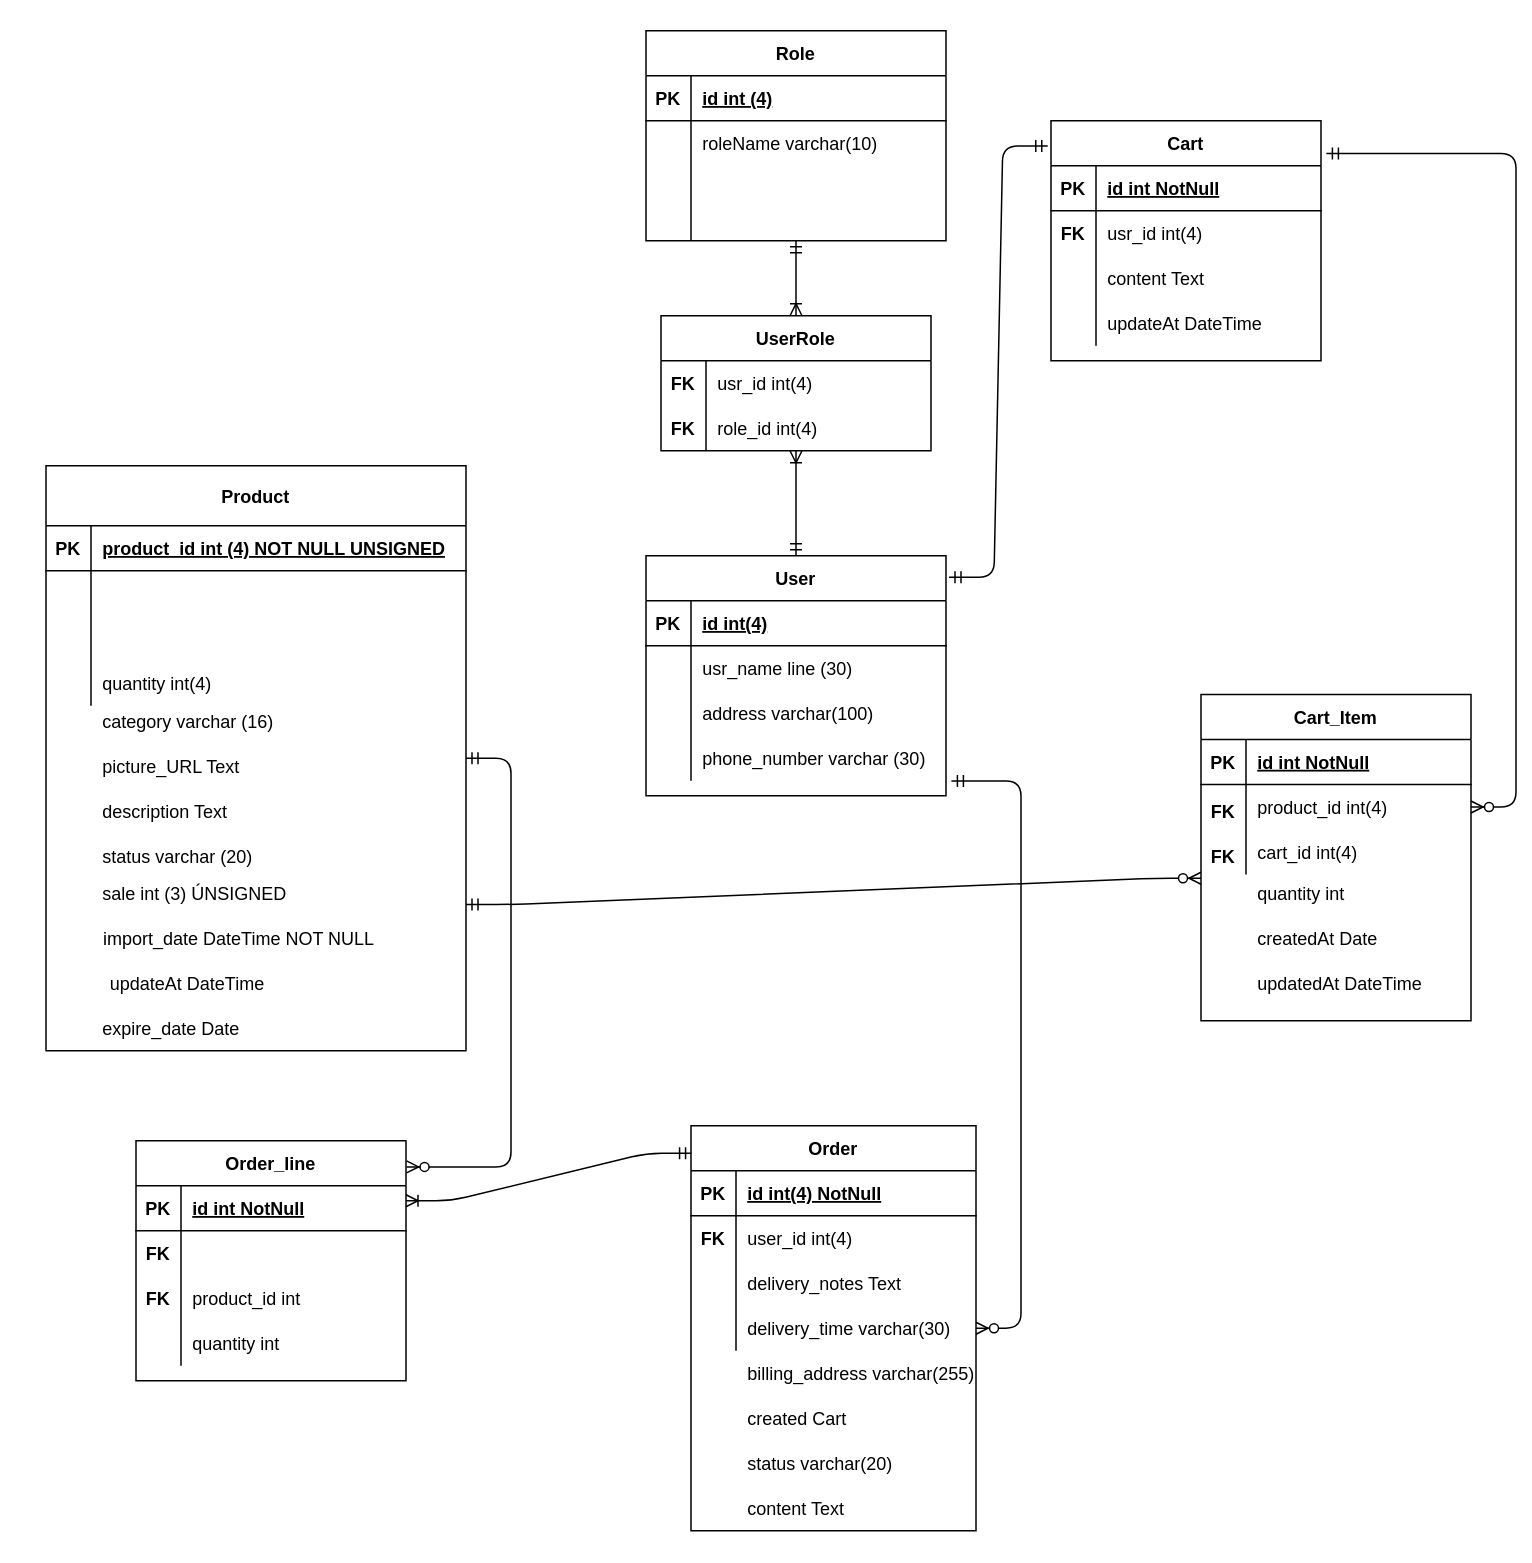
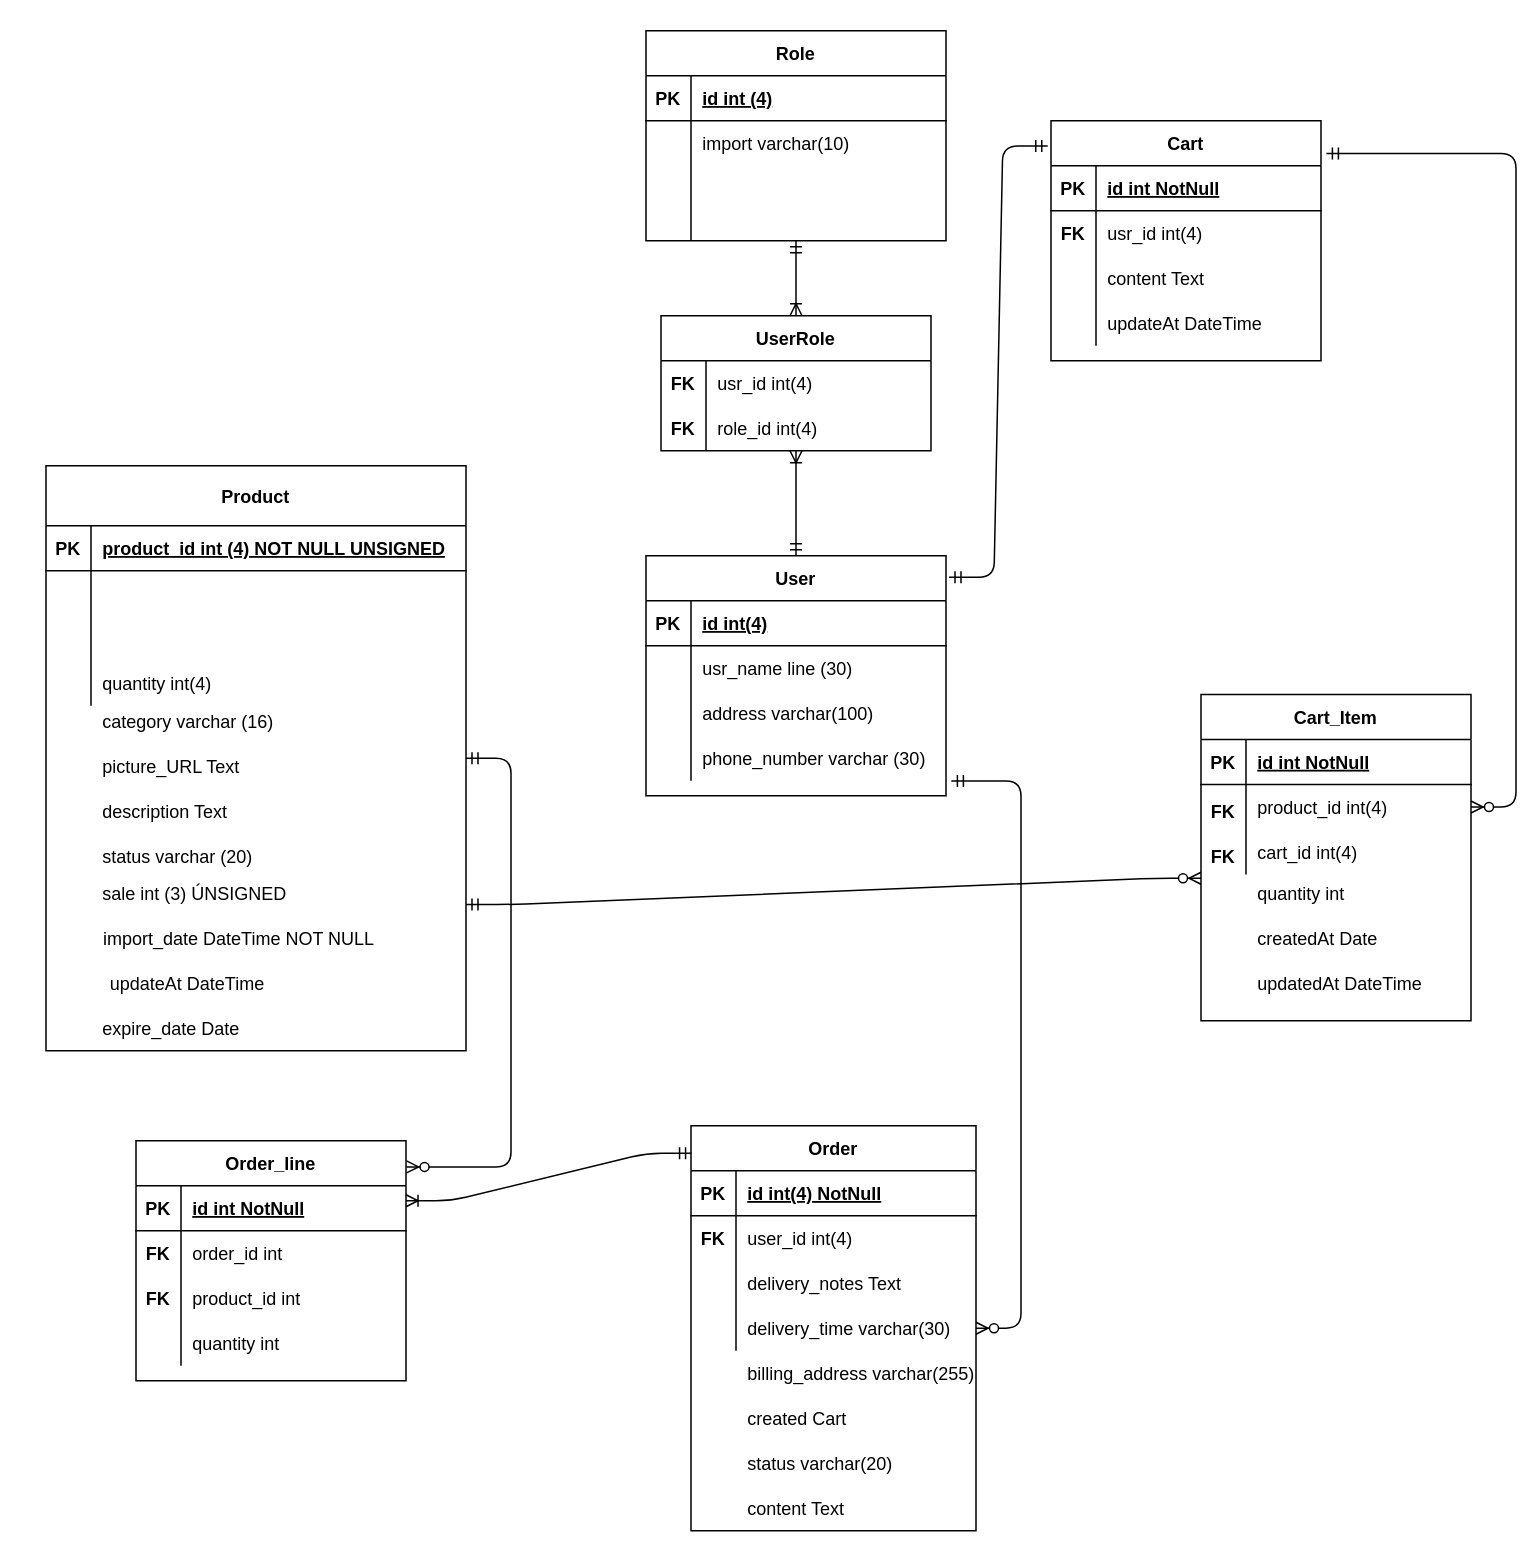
node "roleName varchar(10)": label "roleName varchar(10)" -> "import varchar(10)"
node "order_id int": added
